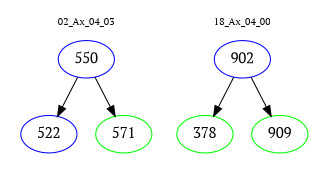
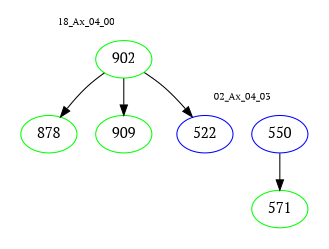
node "902": color blue -> green
edge "550" -> "522": now "902" -> "522"
node "378": label "378" -> "878"
